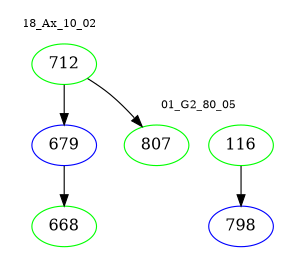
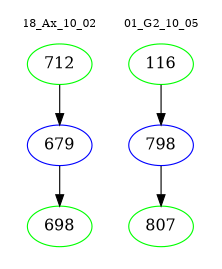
cluster "01_G2_80_05": label "01_G2_80_05" -> "01_G2_10_05"
edge "712" -> "807": now "798" -> "807"
node "668": label "668" -> "698"
